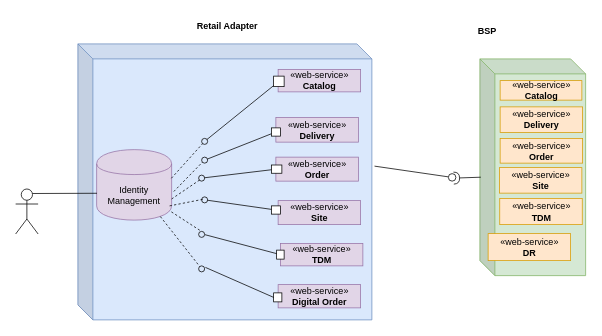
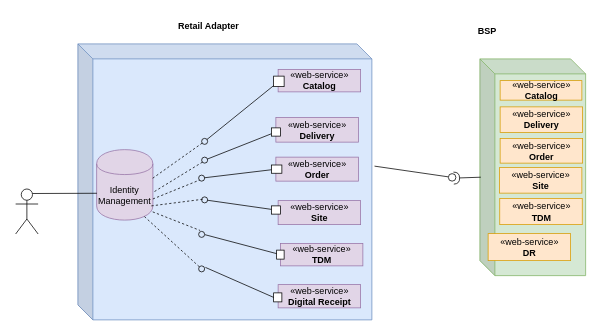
node "Retail Adapter": moved (227, 25) -> (209, 25)
node "Identity Management": size 75x71 -> 56x71
node "«web-service» Digital Order": label "«web-service» Digital Order" -> "«web-service» Digital Receipt"
